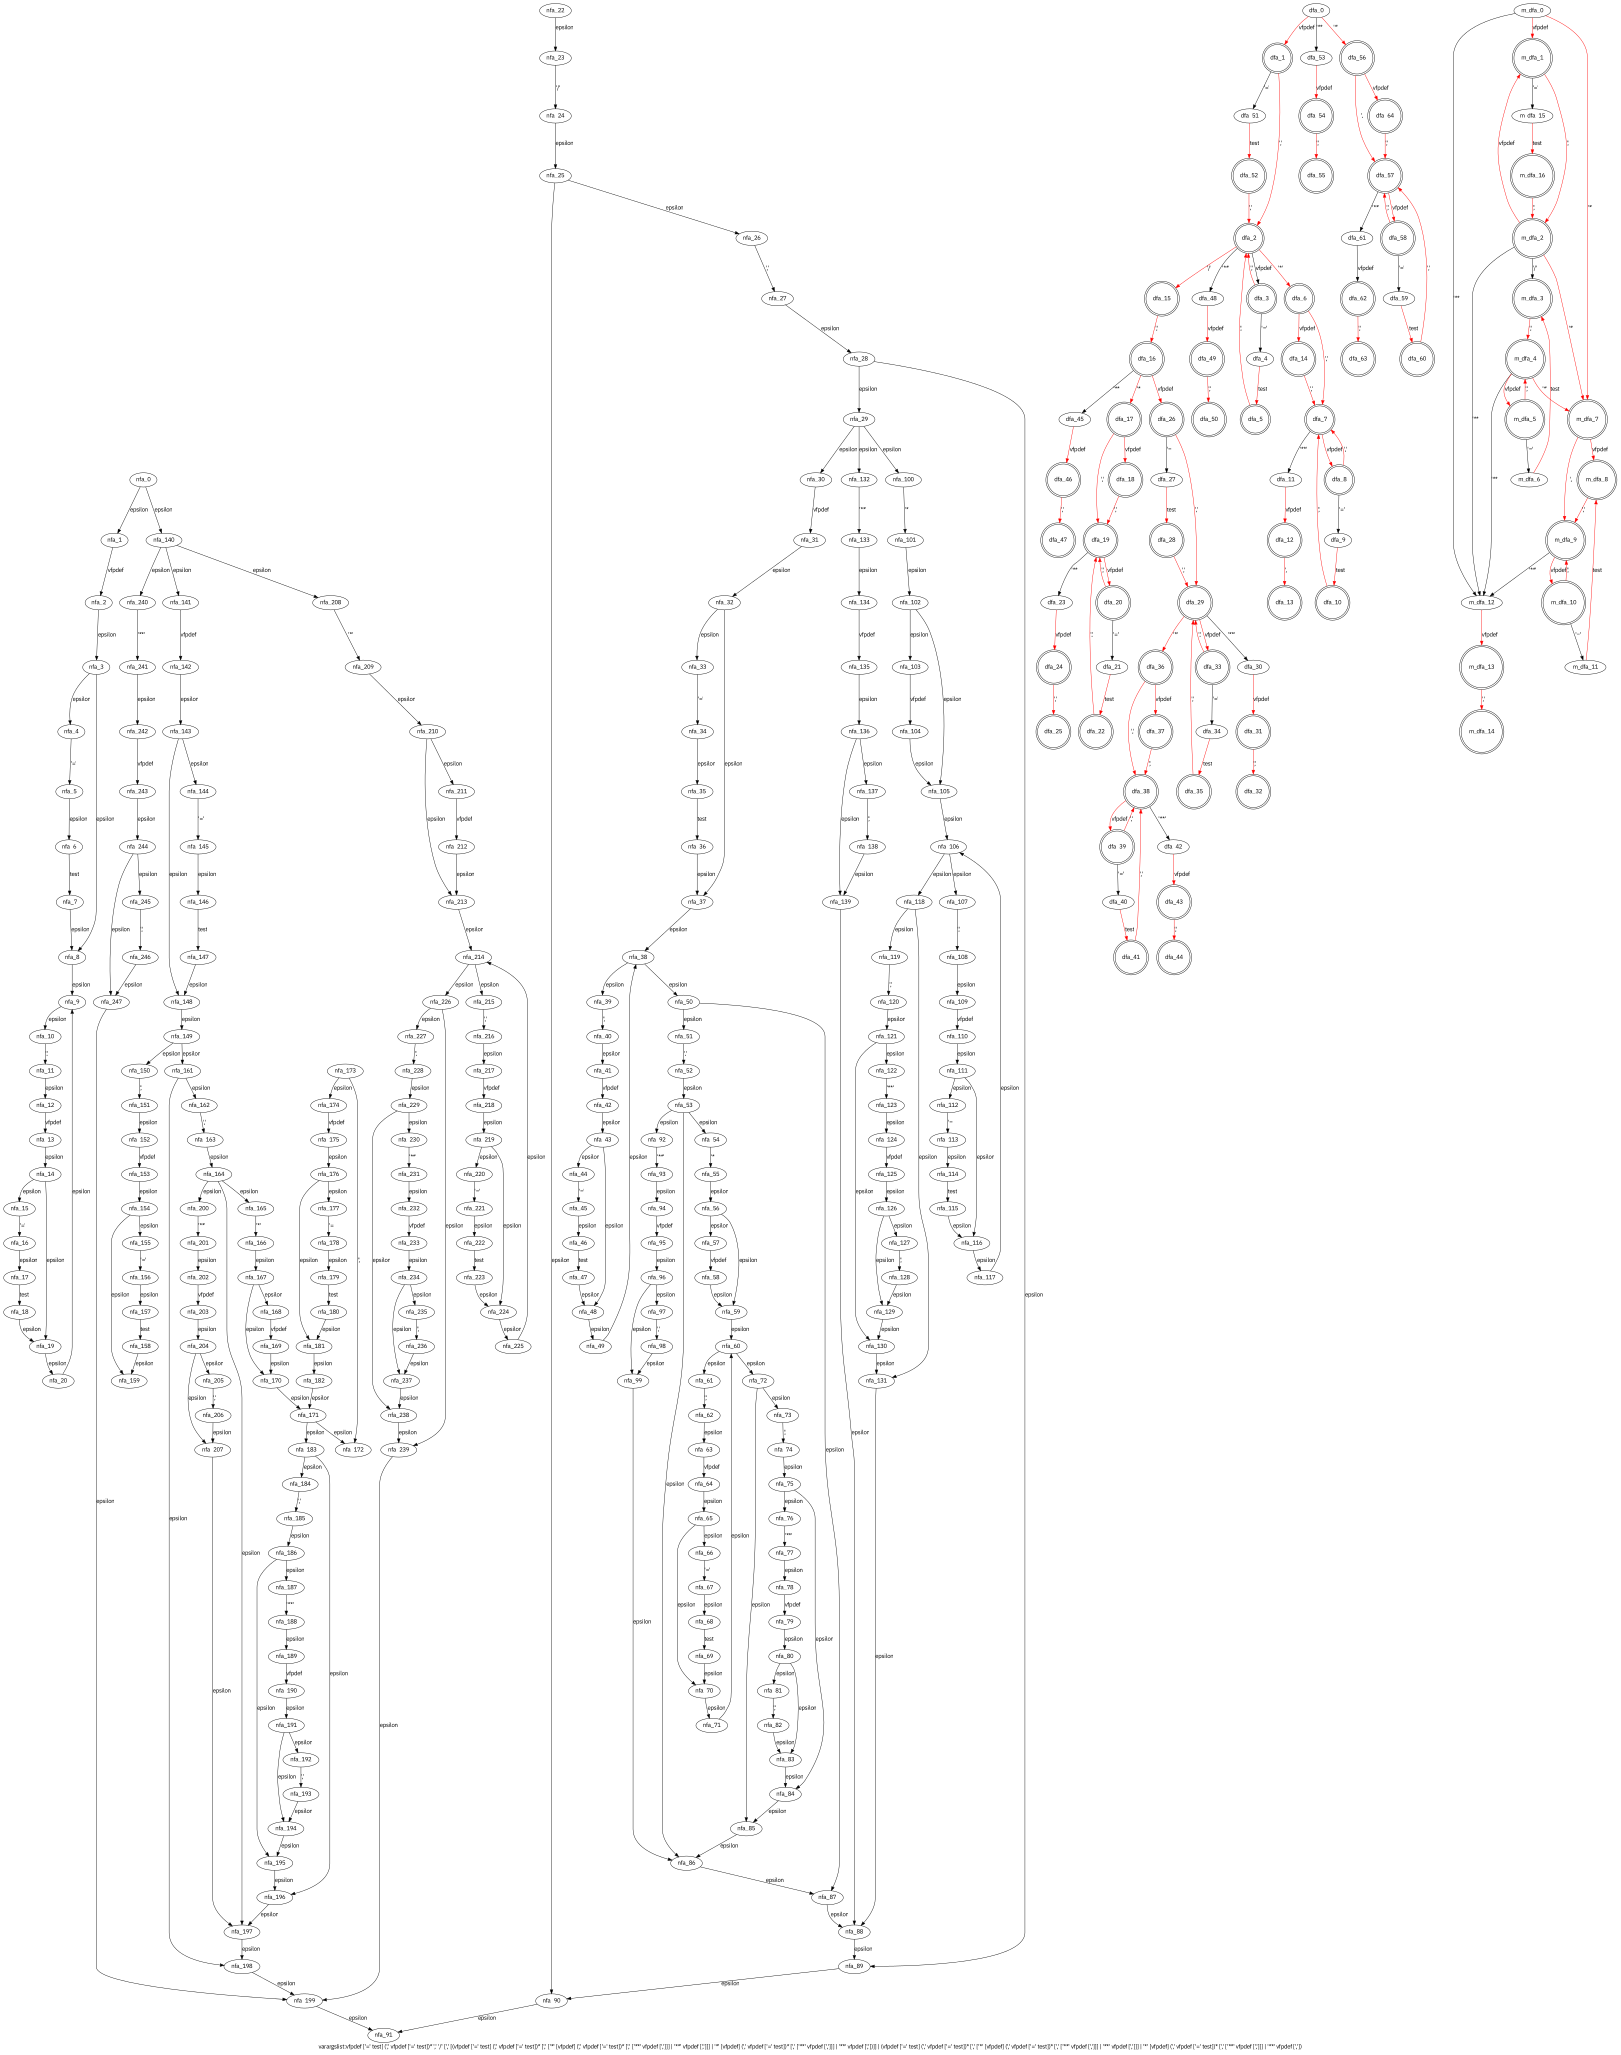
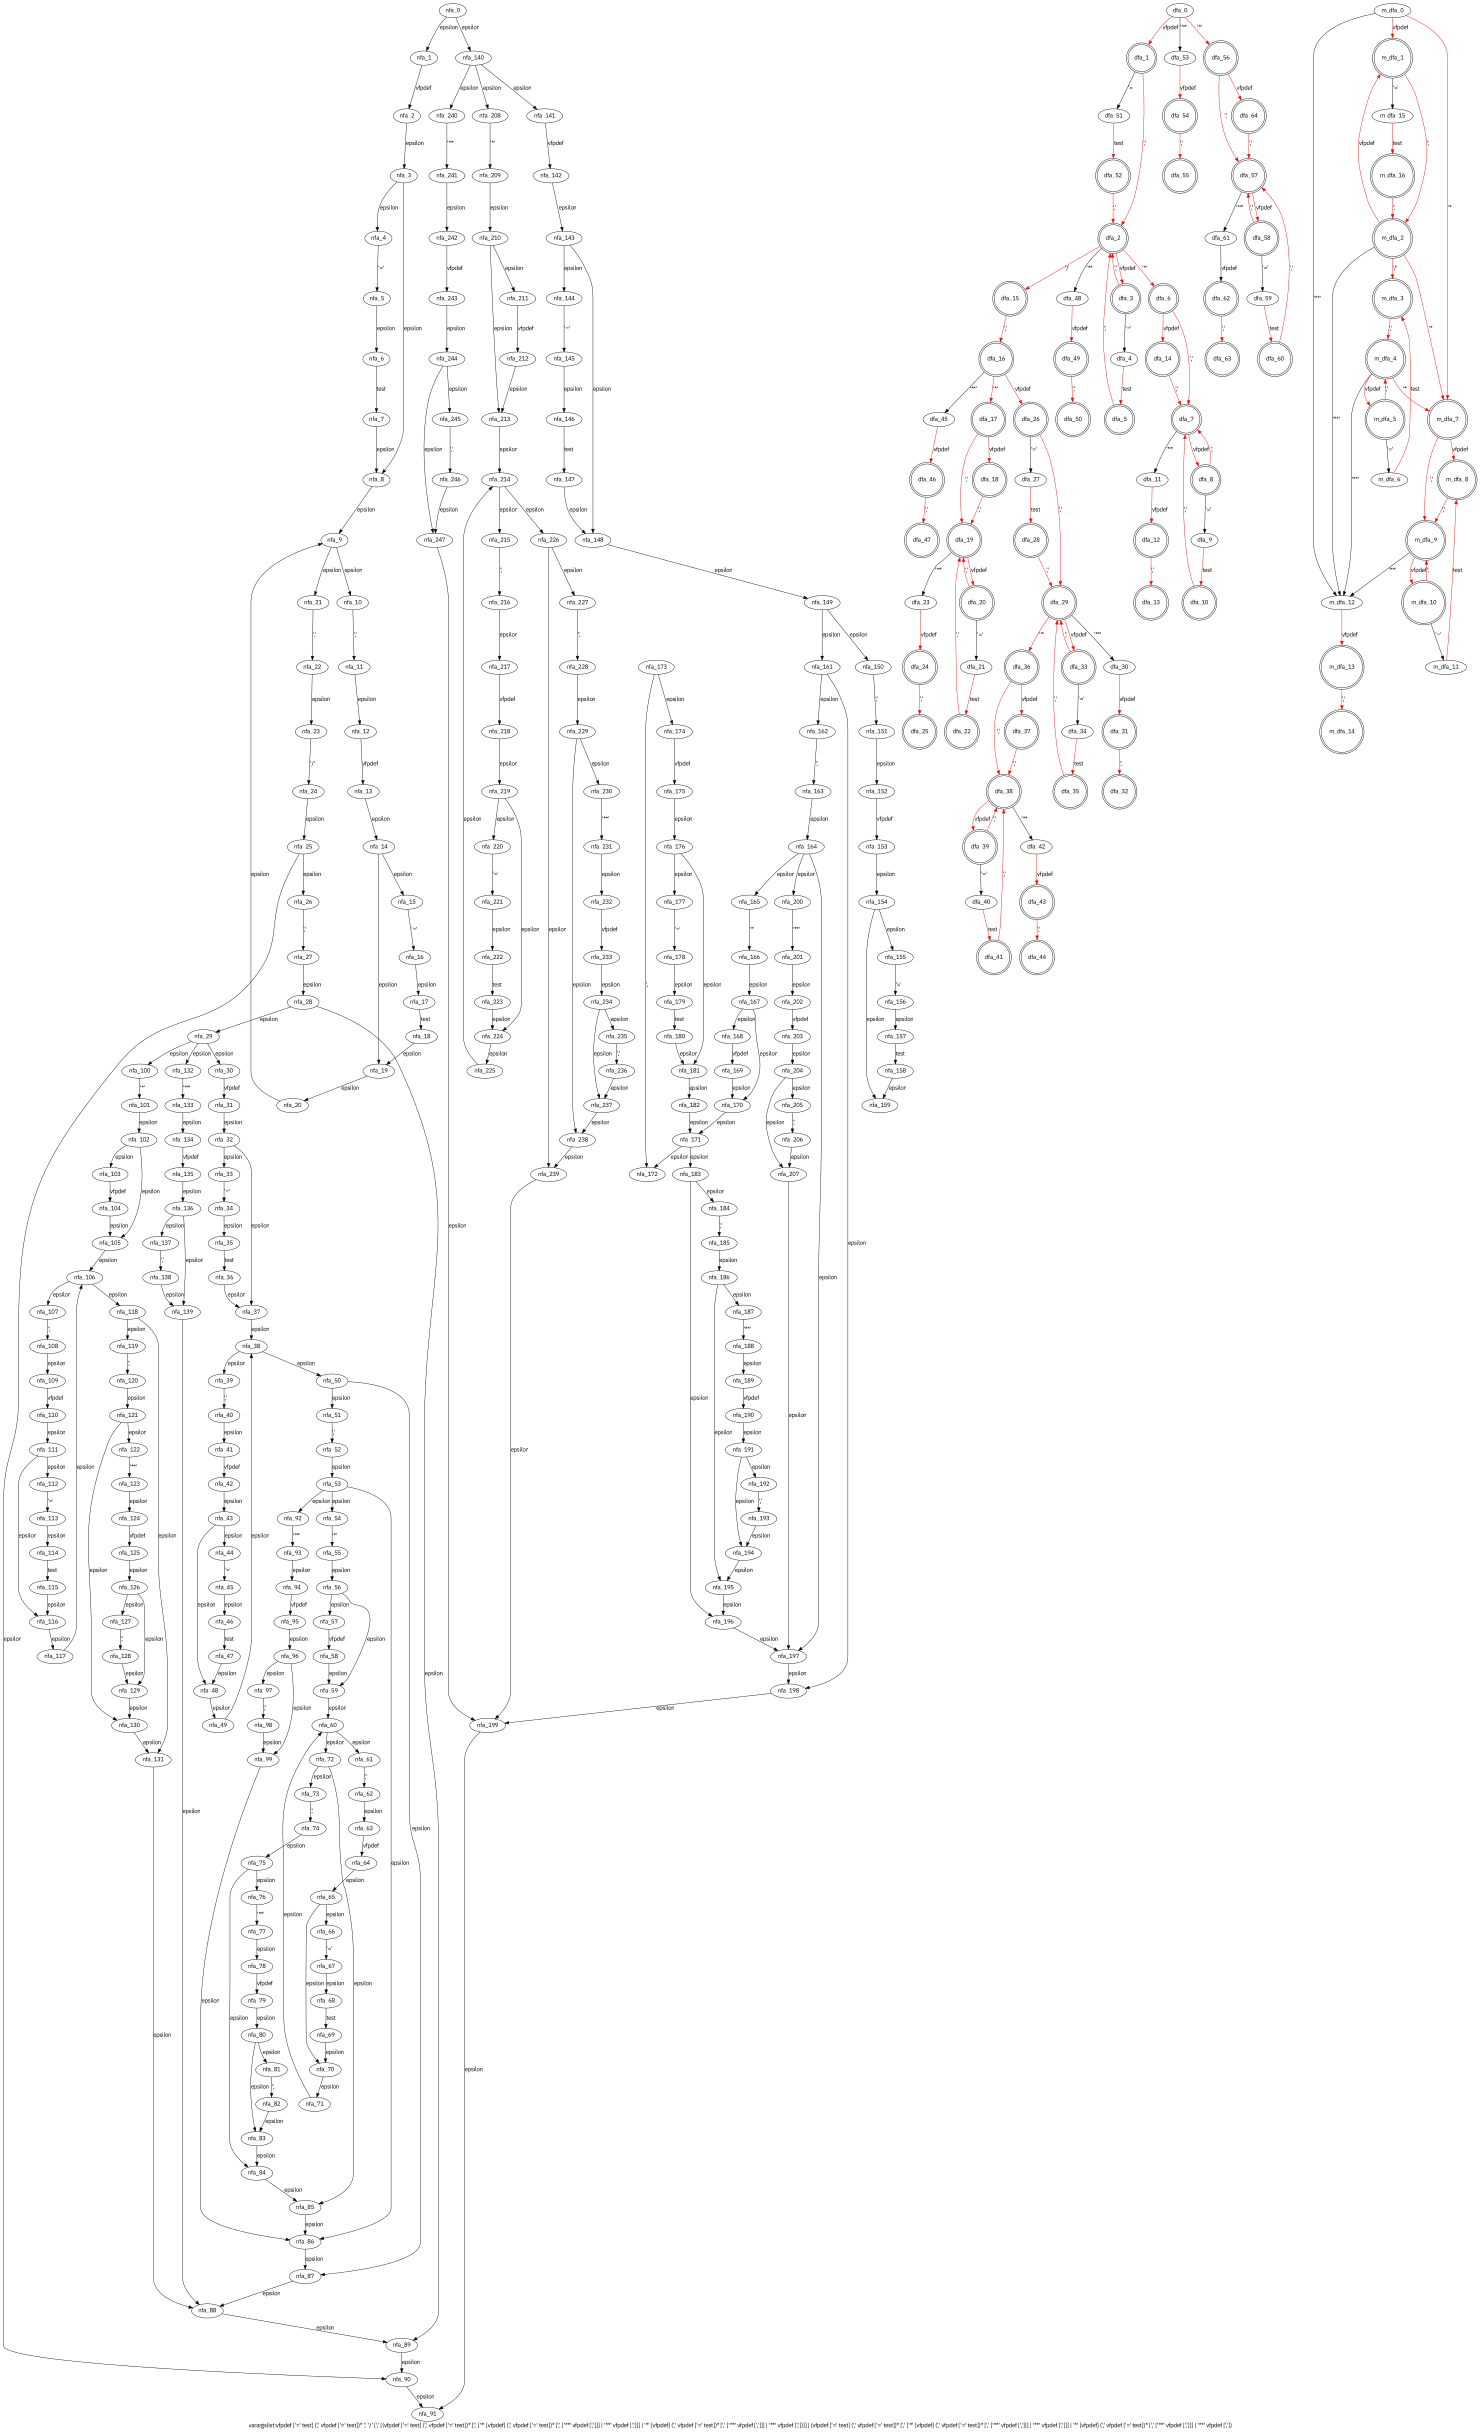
edge "dfa_2" -> "dfa_3": color black -> red
edge "m_dfa_2" -> "m_dfa_3": color black -> red
node "nfa_21": added
